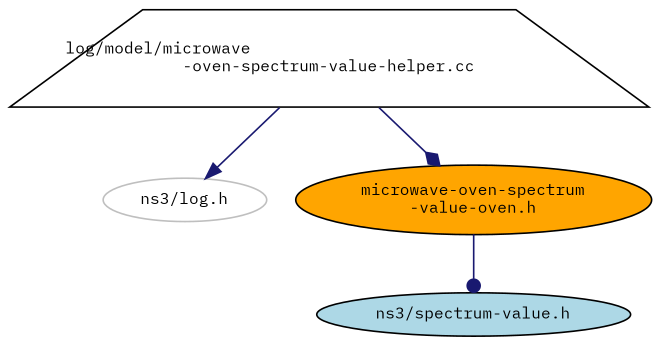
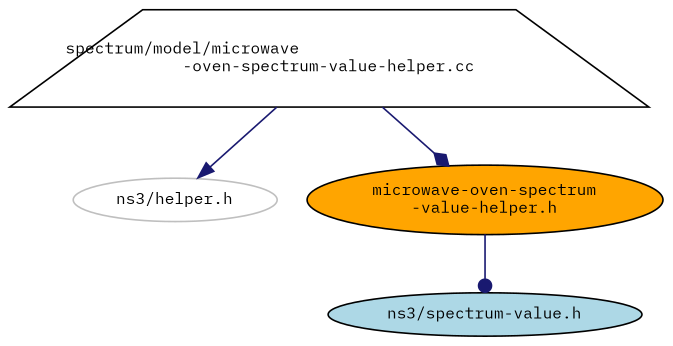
node "log/model/microwave -oven-spectrum-value-helper.cc": label "log/model/microwave -oven-spectrum-value-helper.cc" -> "spectrum/model/microwave -oven-spectrum-value-helper.cc"
node "ns3/log.h": label "ns3/log.h" -> "ns3/helper.h"
node "microwave-oven-spectrum -value-oven.h": label "microwave-oven-spectrum -value-oven.h" -> "microwave-oven-spectrum -value-helper.h"
